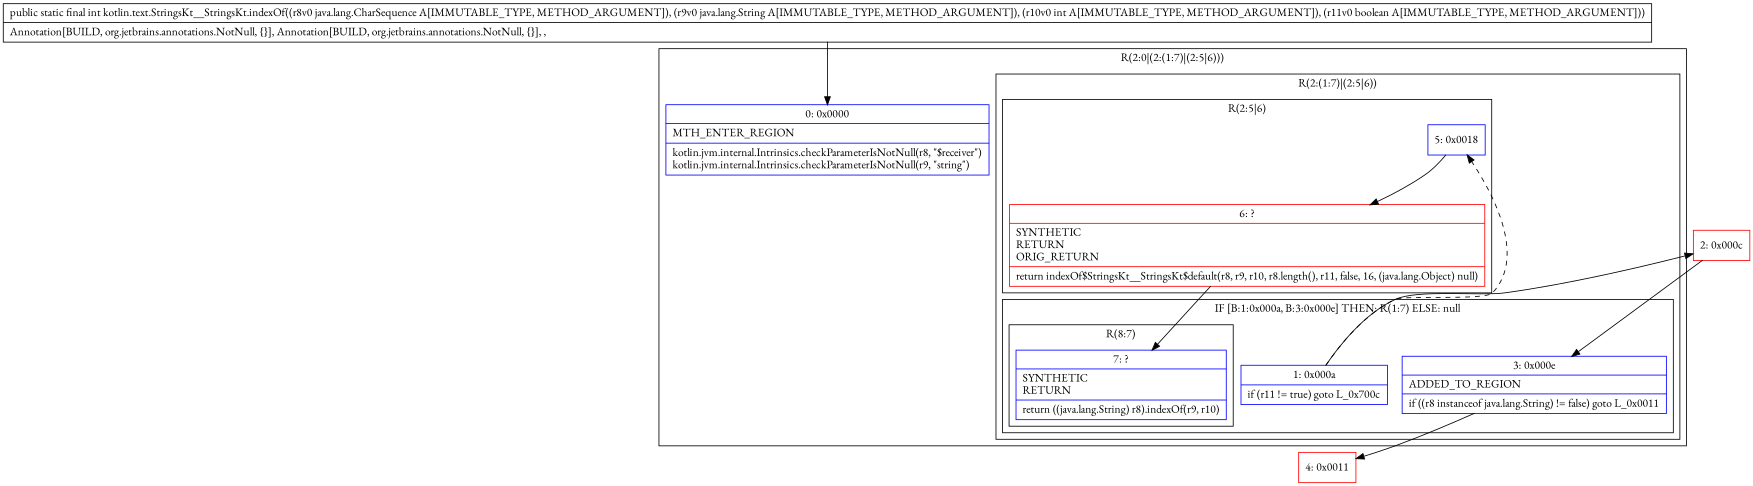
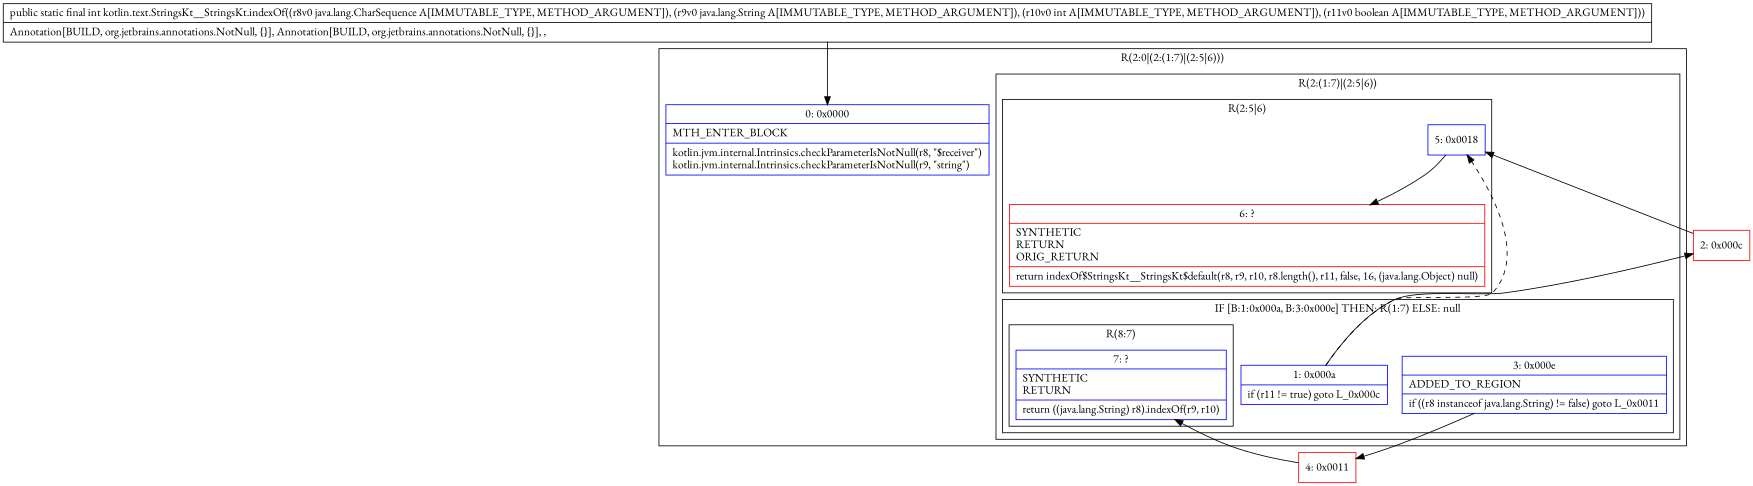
node "0: 0x0000": text "MTH_ENTER_REGION" -> "MTH_ENTER_BLOCK"
edge "2: 0x000c" -> "3: 0x000e": now "2: 0x000c" -> "5: 0x0018"
edge "6: ?" -> "7: ?": now "4: 0x0011" -> "7: ?"
node "1: 0x000a": text "if (r11 != true) goto L_0x700c" -> "if (r11 != true) goto L_0x000c"
